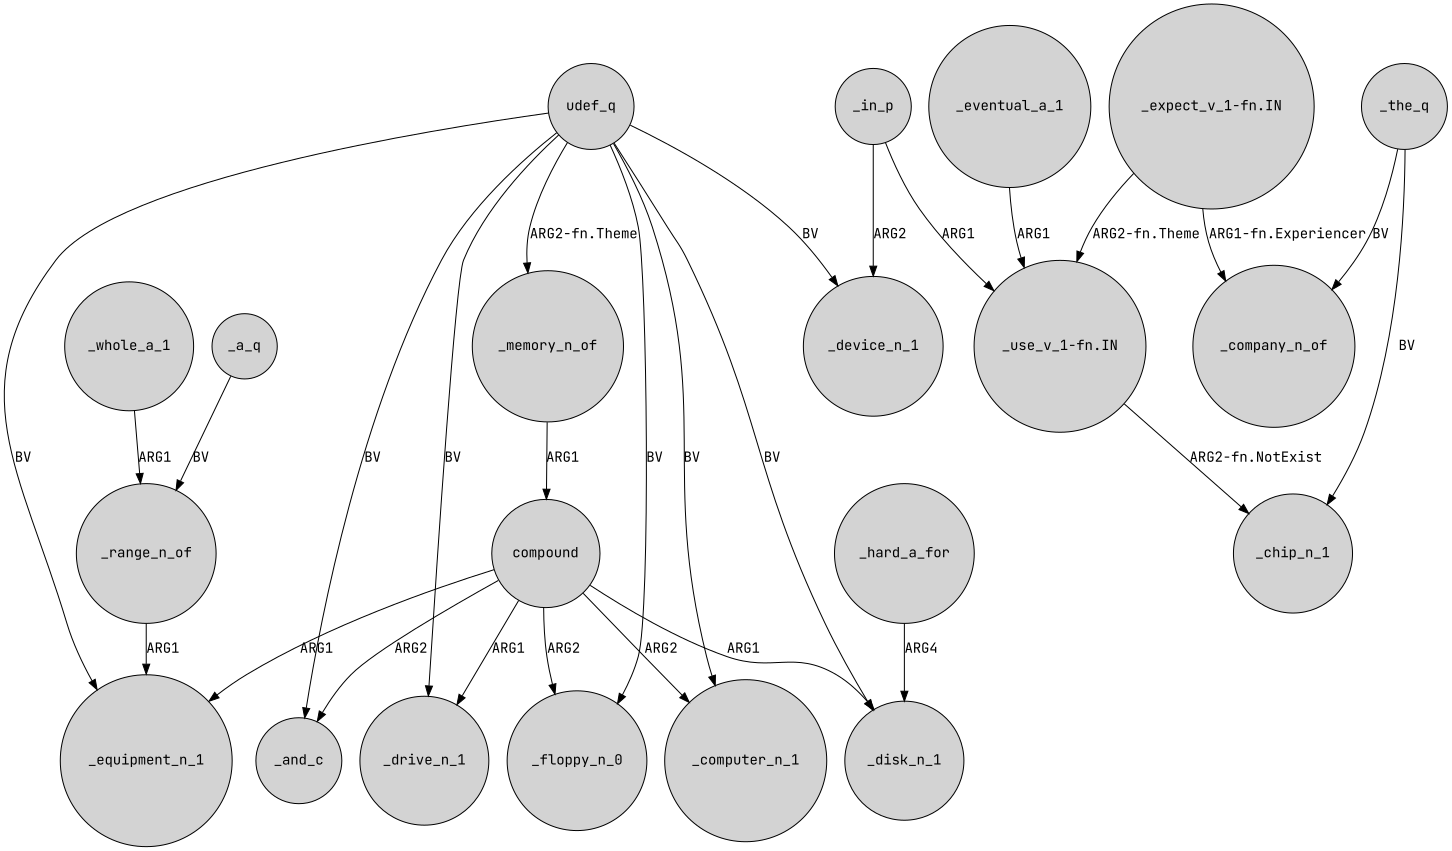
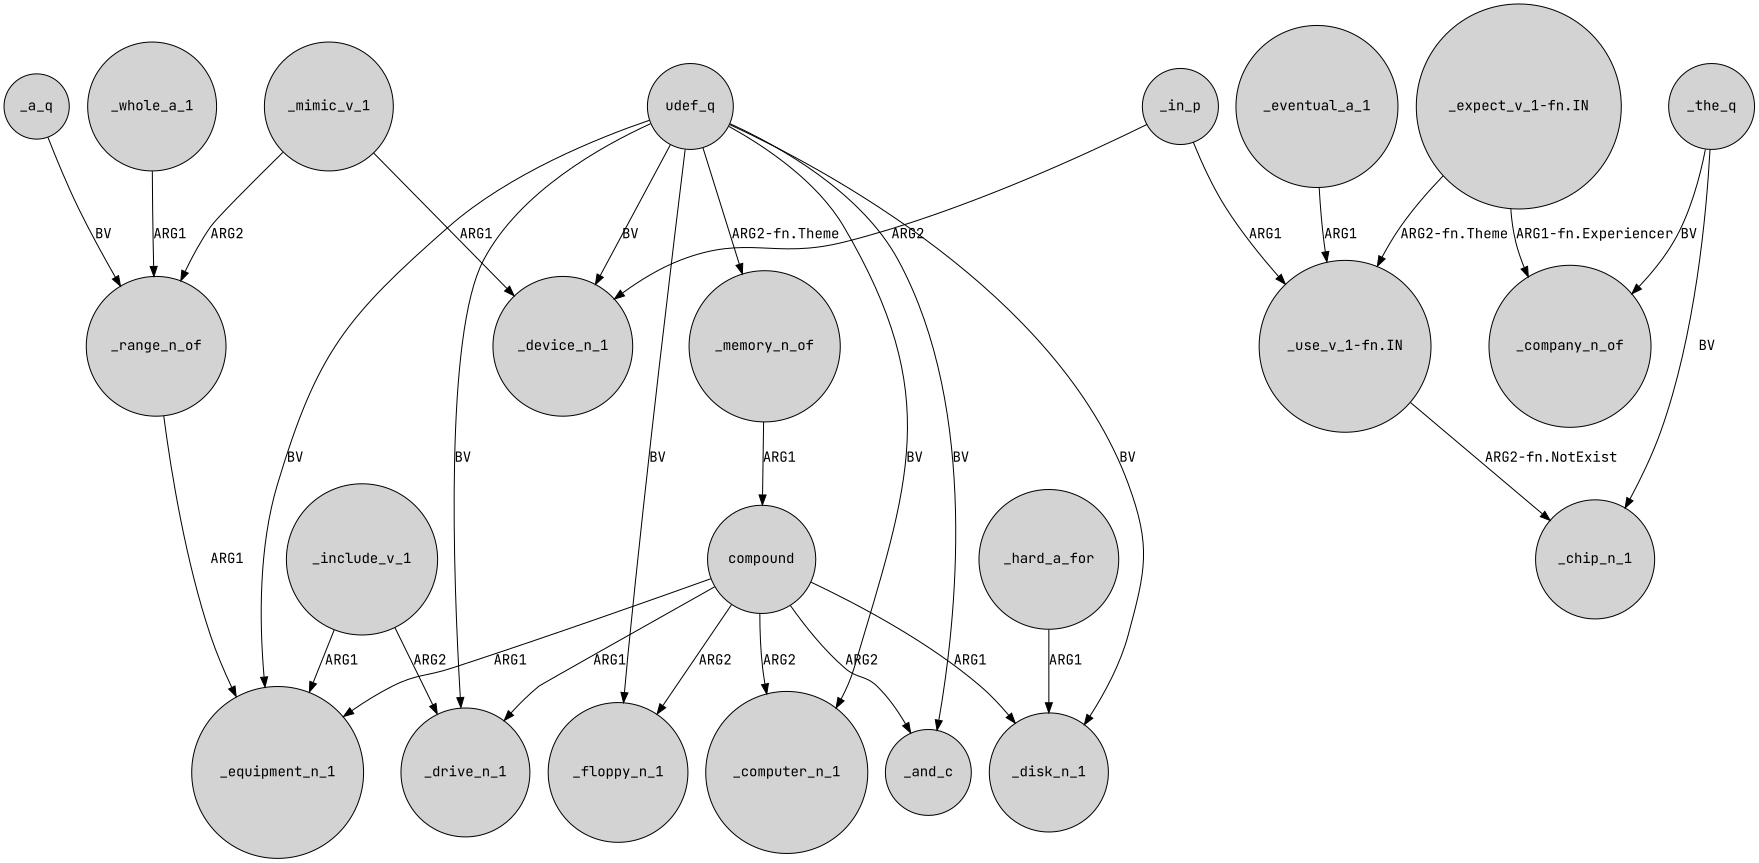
node "_mimic_v_1": added
node "_include_v_1": added
edge "_hard_a_for" -> "_disk_n_1": label "ARG4" -> "ARG1"
node "_floppy_n_0": label "_floppy_n_0" -> "_floppy_n_1"
